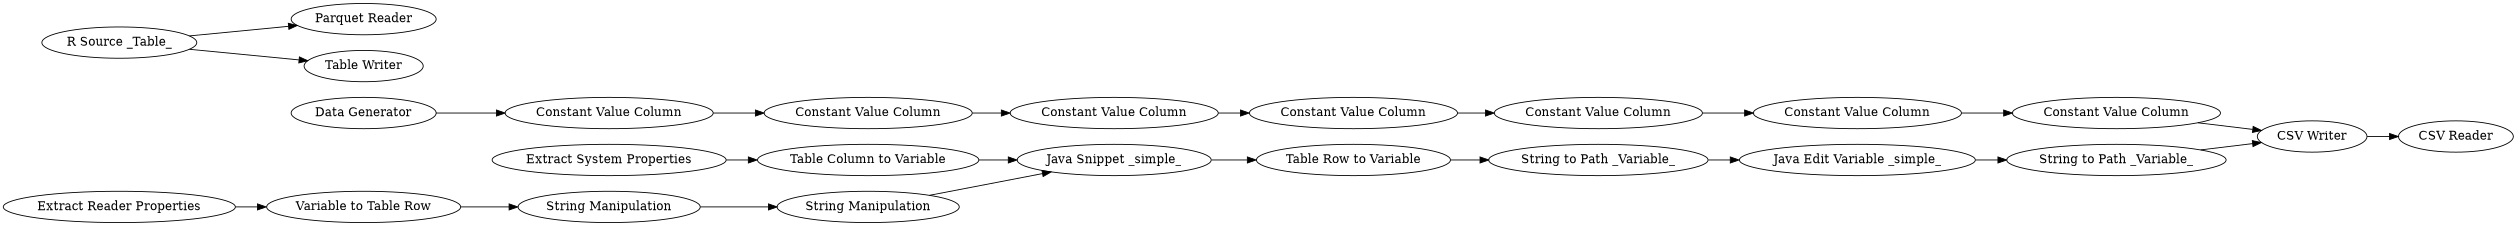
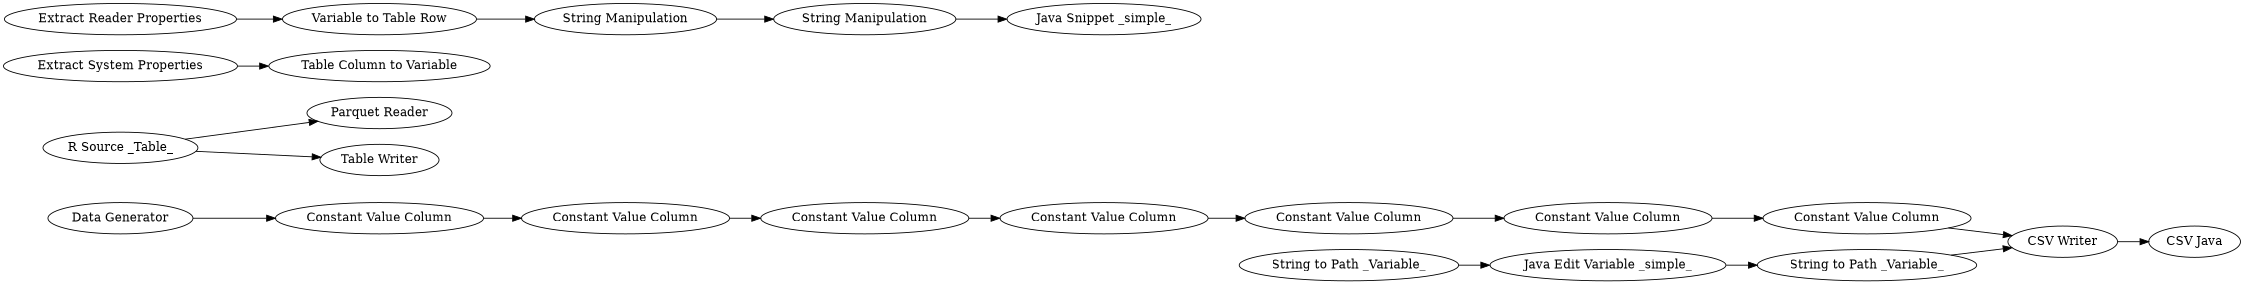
node "CSV Reader": label "CSV Reader" -> "CSV Java"
edge "Table Column to Variable" -> "Java Snippet _simple_": removed
node "Table Row to Variable": removed
